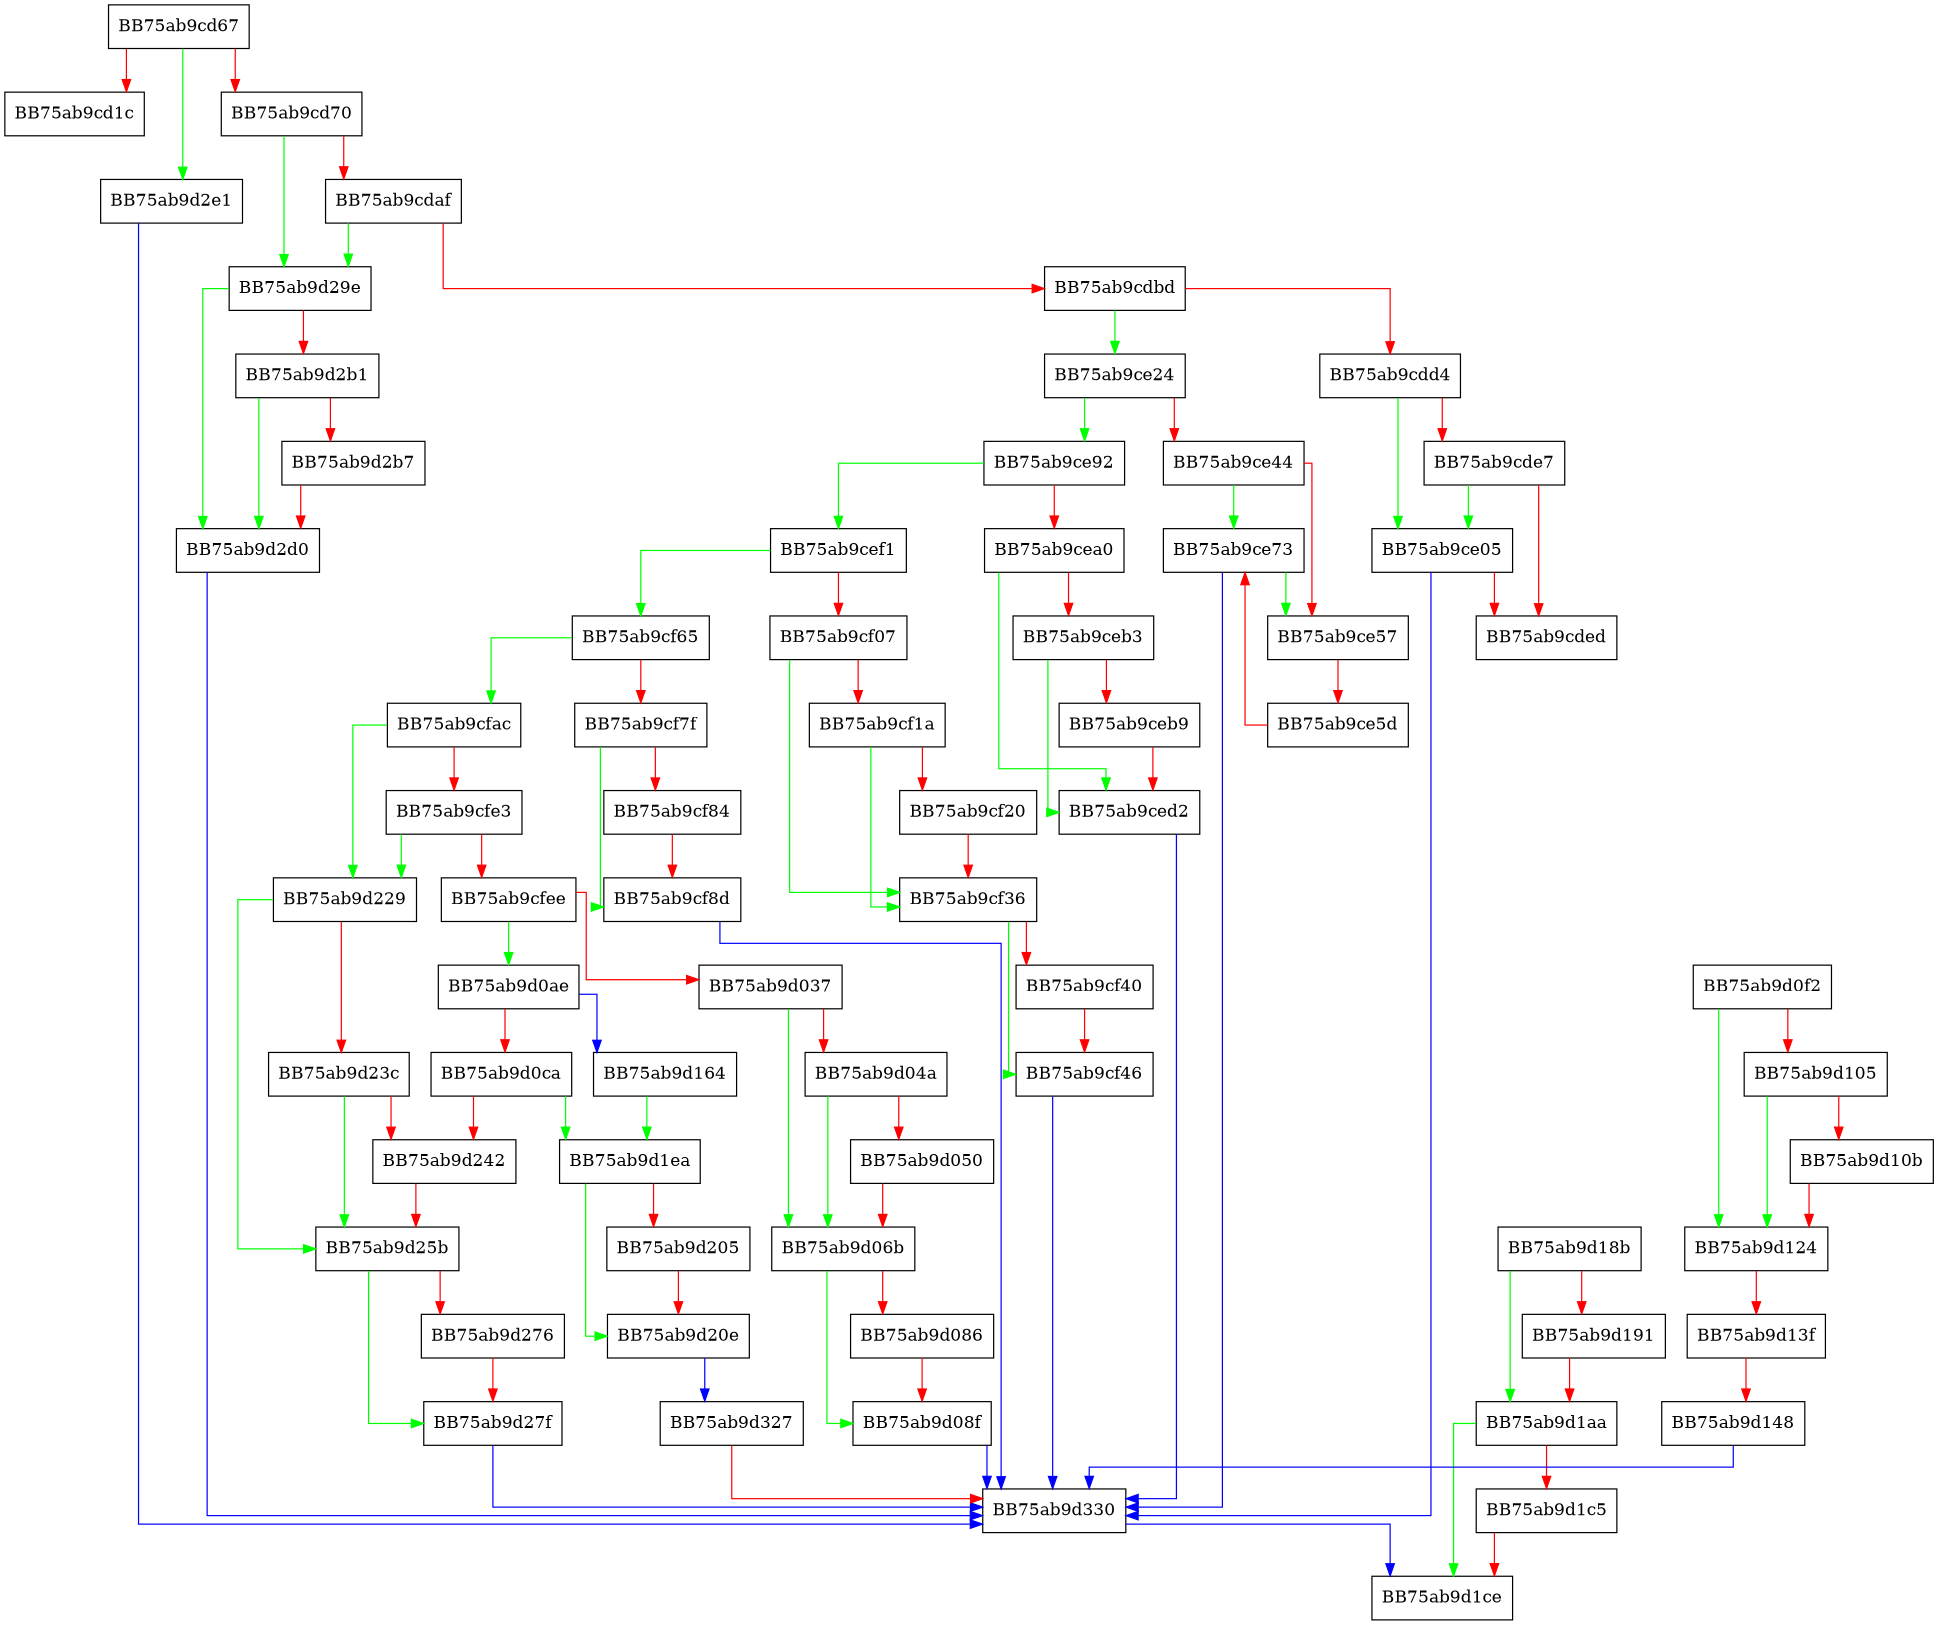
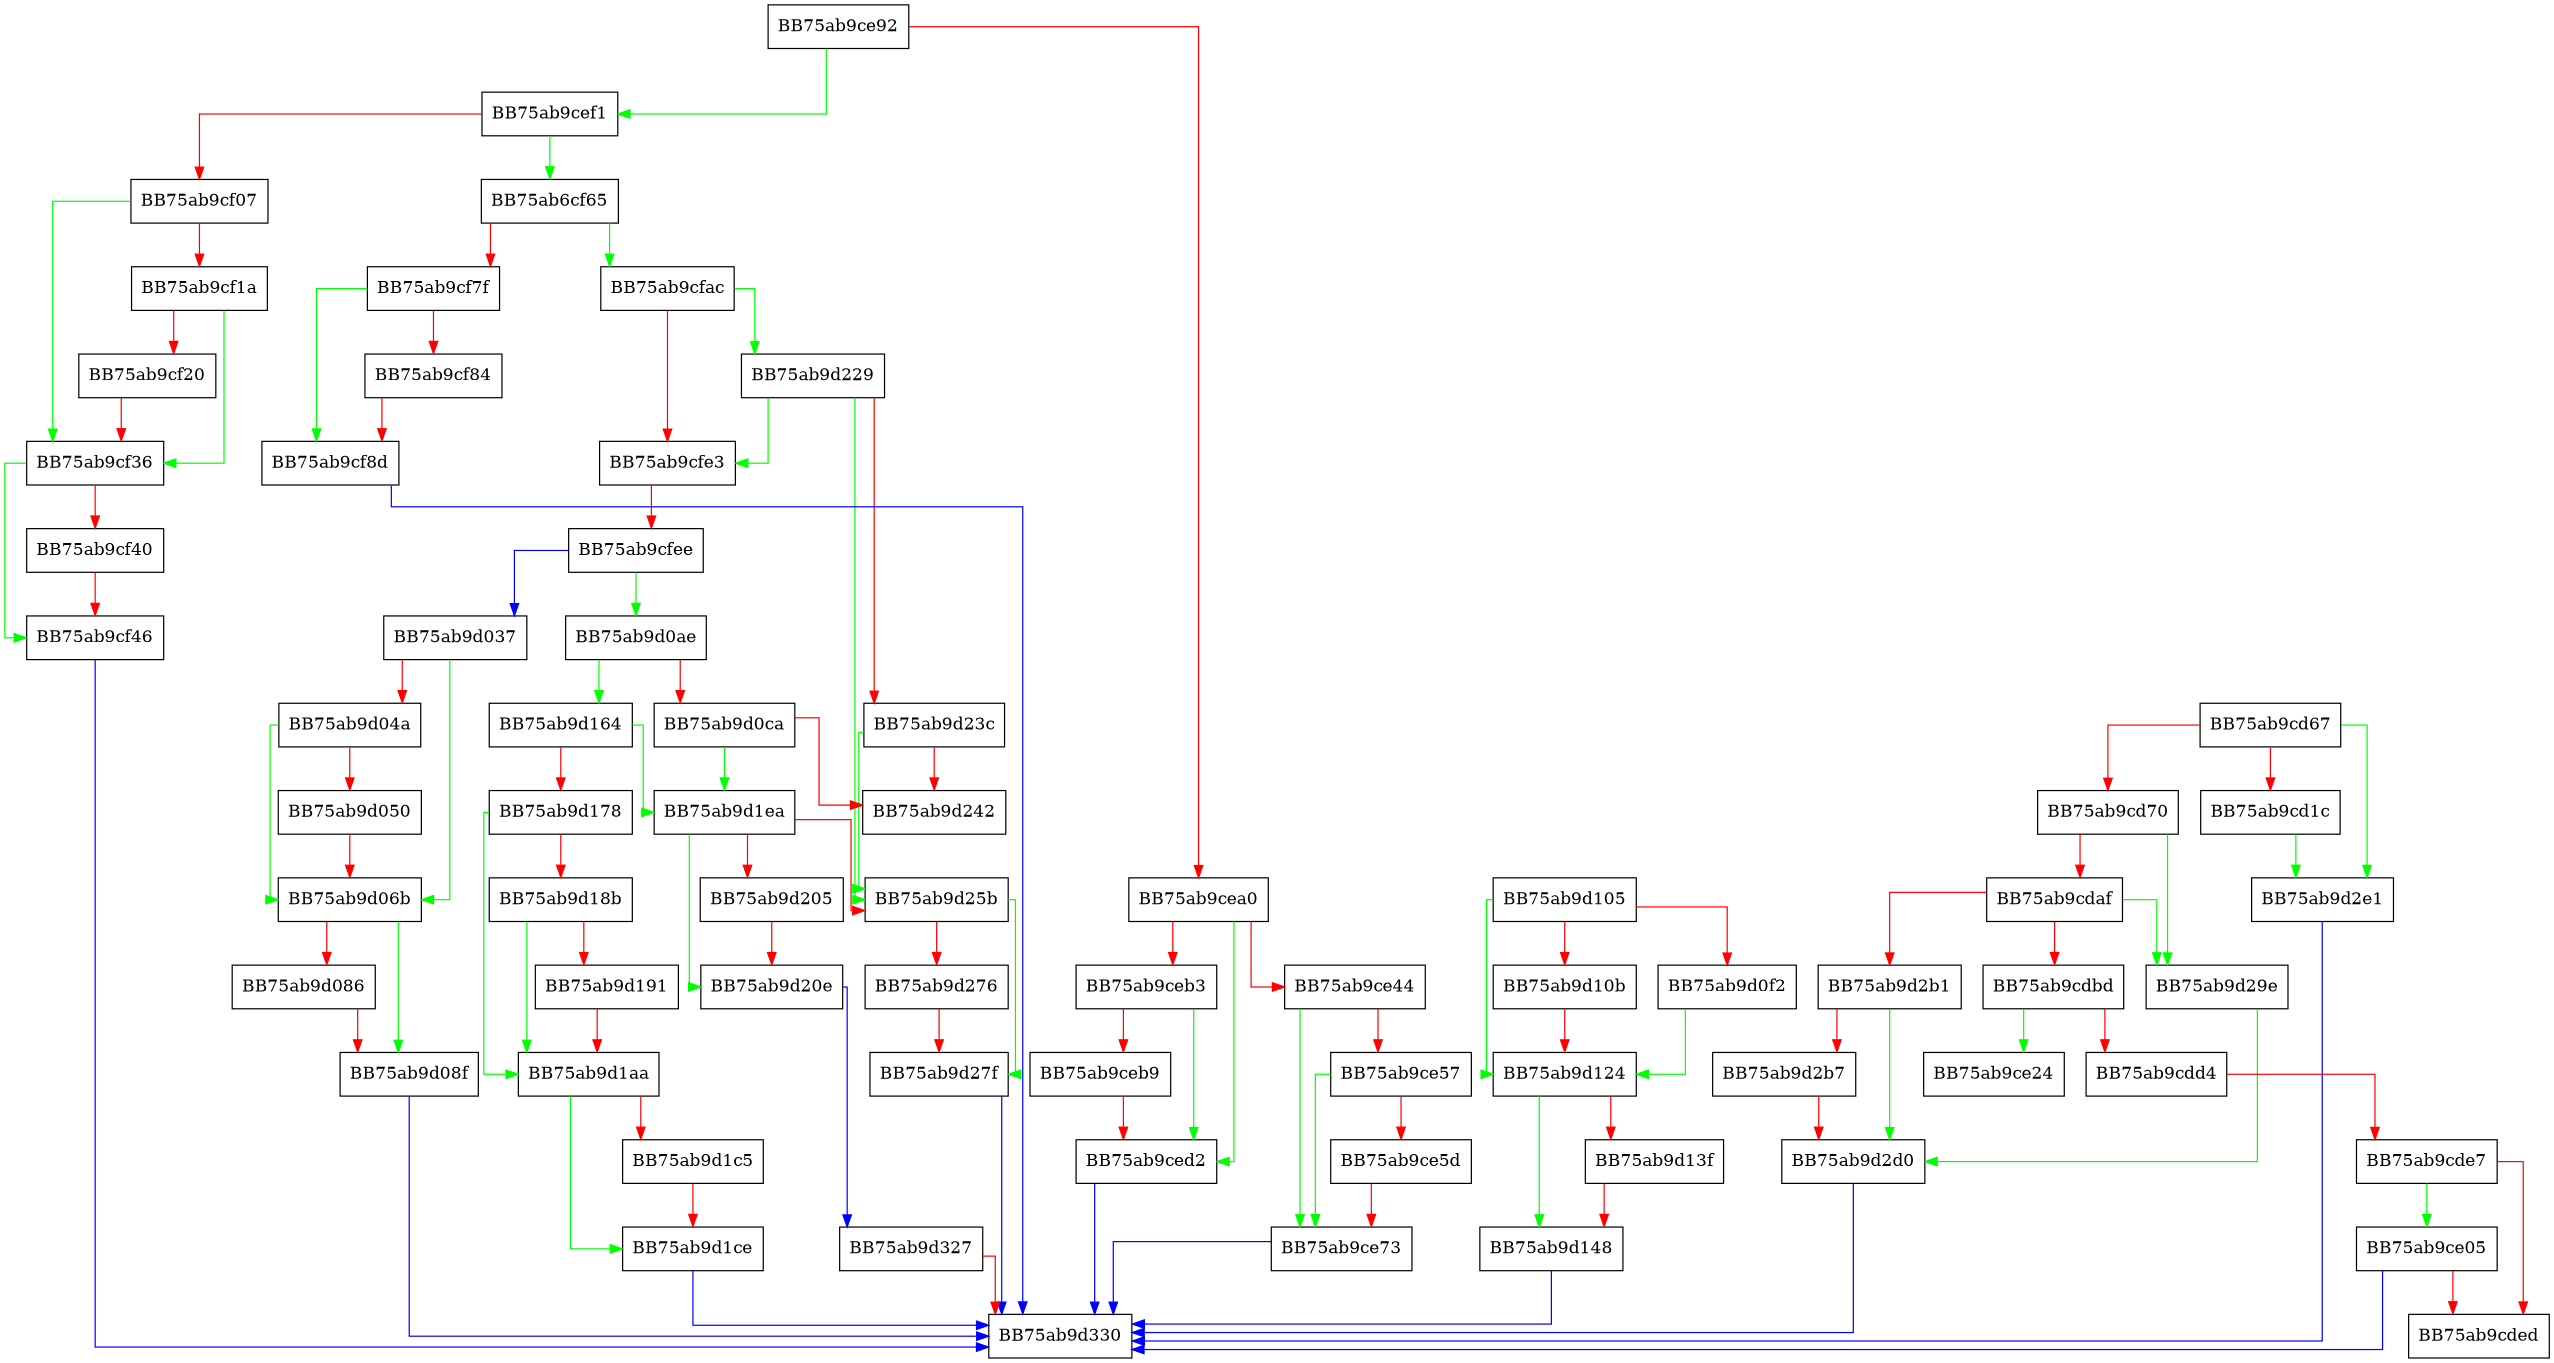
edge "BB75ab9d29e" -> "BB75ab9d2b1": now "BB75ab9cdaf" -> "BB75ab9d2b1"
edge "BB75ab9ce24" -> "BB75ab9ce92": removed
edge "BB75ab9ce24" -> "BB75ab9ce44": now "BB75ab9cea0" -> "BB75ab9ce44"
edge "BB75ab9cdd4" -> "BB75ab9ce05": removed
edge "BB75ab9ce73" -> "BB75ab9ce57": reversed
node "BB75ab9cf65": label "BB75ab9cf65" -> "BB75ab6cf65"
node "BB75ab9d178": added
edge "BB75ab9cfe3" -> "BB75ab9d229": reversed
edge "BB75ab9cd1c" -> "BB75ab9d2e1": added
edge "BB75ab9cfee" -> "BB75ab9d037": color red -> blue
edge "BB75ab9d0ae" -> "BB75ab9d164": color blue -> green
edge "BB75ab9d0f2" -> "BB75ab9d105": reversed
edge "BB75ab9d124" -> "BB75ab9d148": added
edge "BB75ab9d242" -> "BB75ab9d25b": now "BB75ab9d1ea" -> "BB75ab9d25b"
edge "BB75ab9d330" -> "BB75ab9d1ce": reversed
